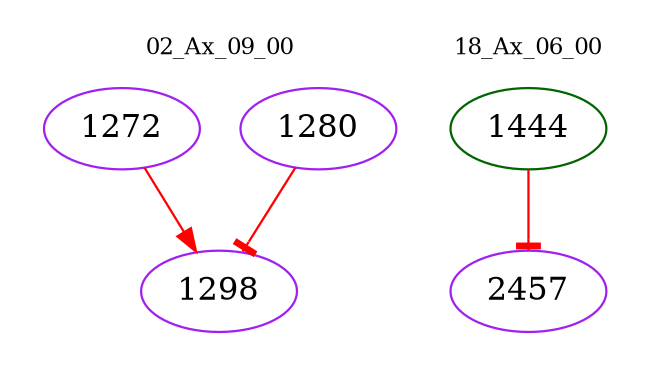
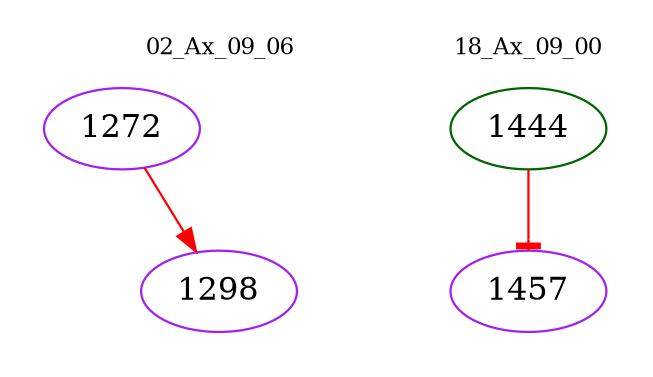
cluster "02_Ax_09_00": label "02_Ax_09_00" -> "02_Ax_09_06"
cluster "18_Ax_06_00": label "18_Ax_06_00" -> "18_Ax_09_00"
node "1280": removed
node "2457": label "2457" -> "1457"
